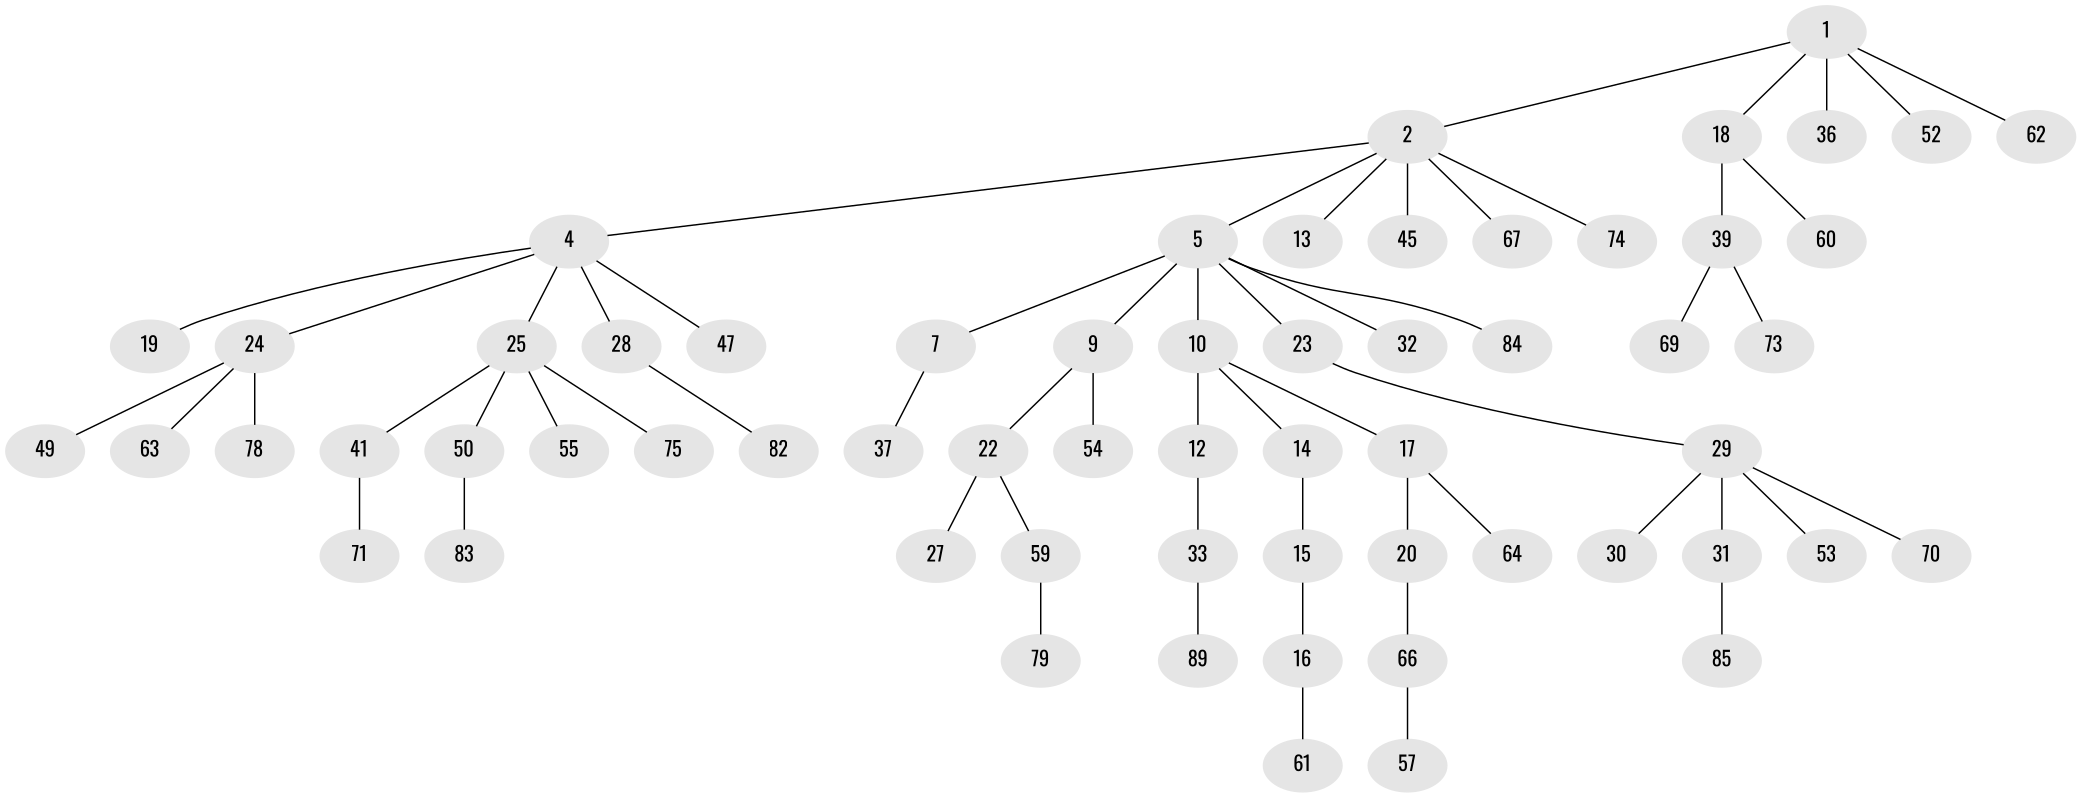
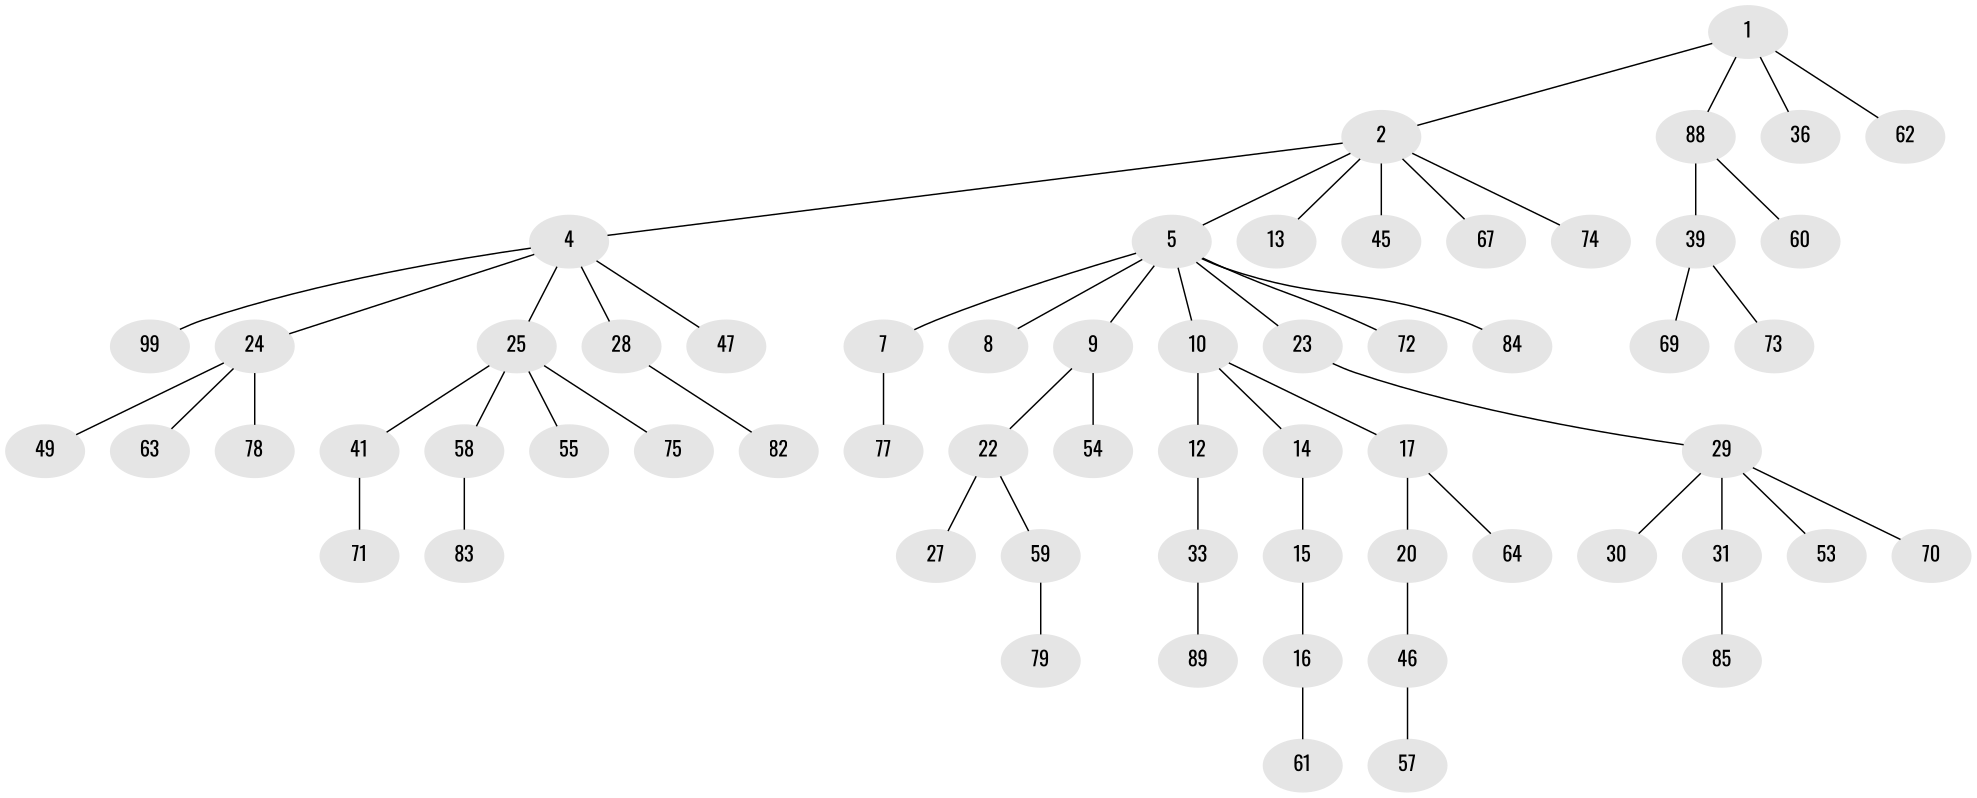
node "18": label "18" -> "88"
node "52": removed
node "19": label "19" -> "99"
node "8": added
node "32": label "32" -> "72"
node "50": label "50" -> "58"
node "37": label "37" -> "77"
node "66": label "66" -> "46"
